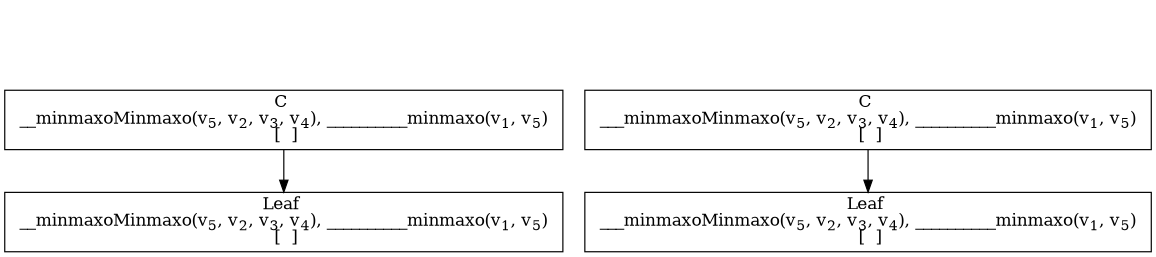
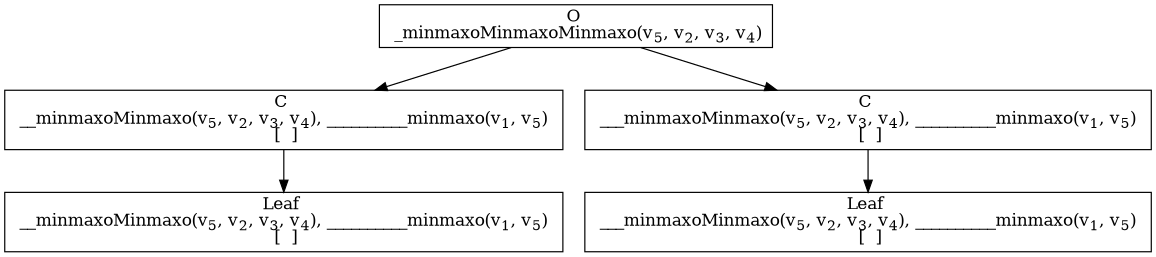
node "O": added
